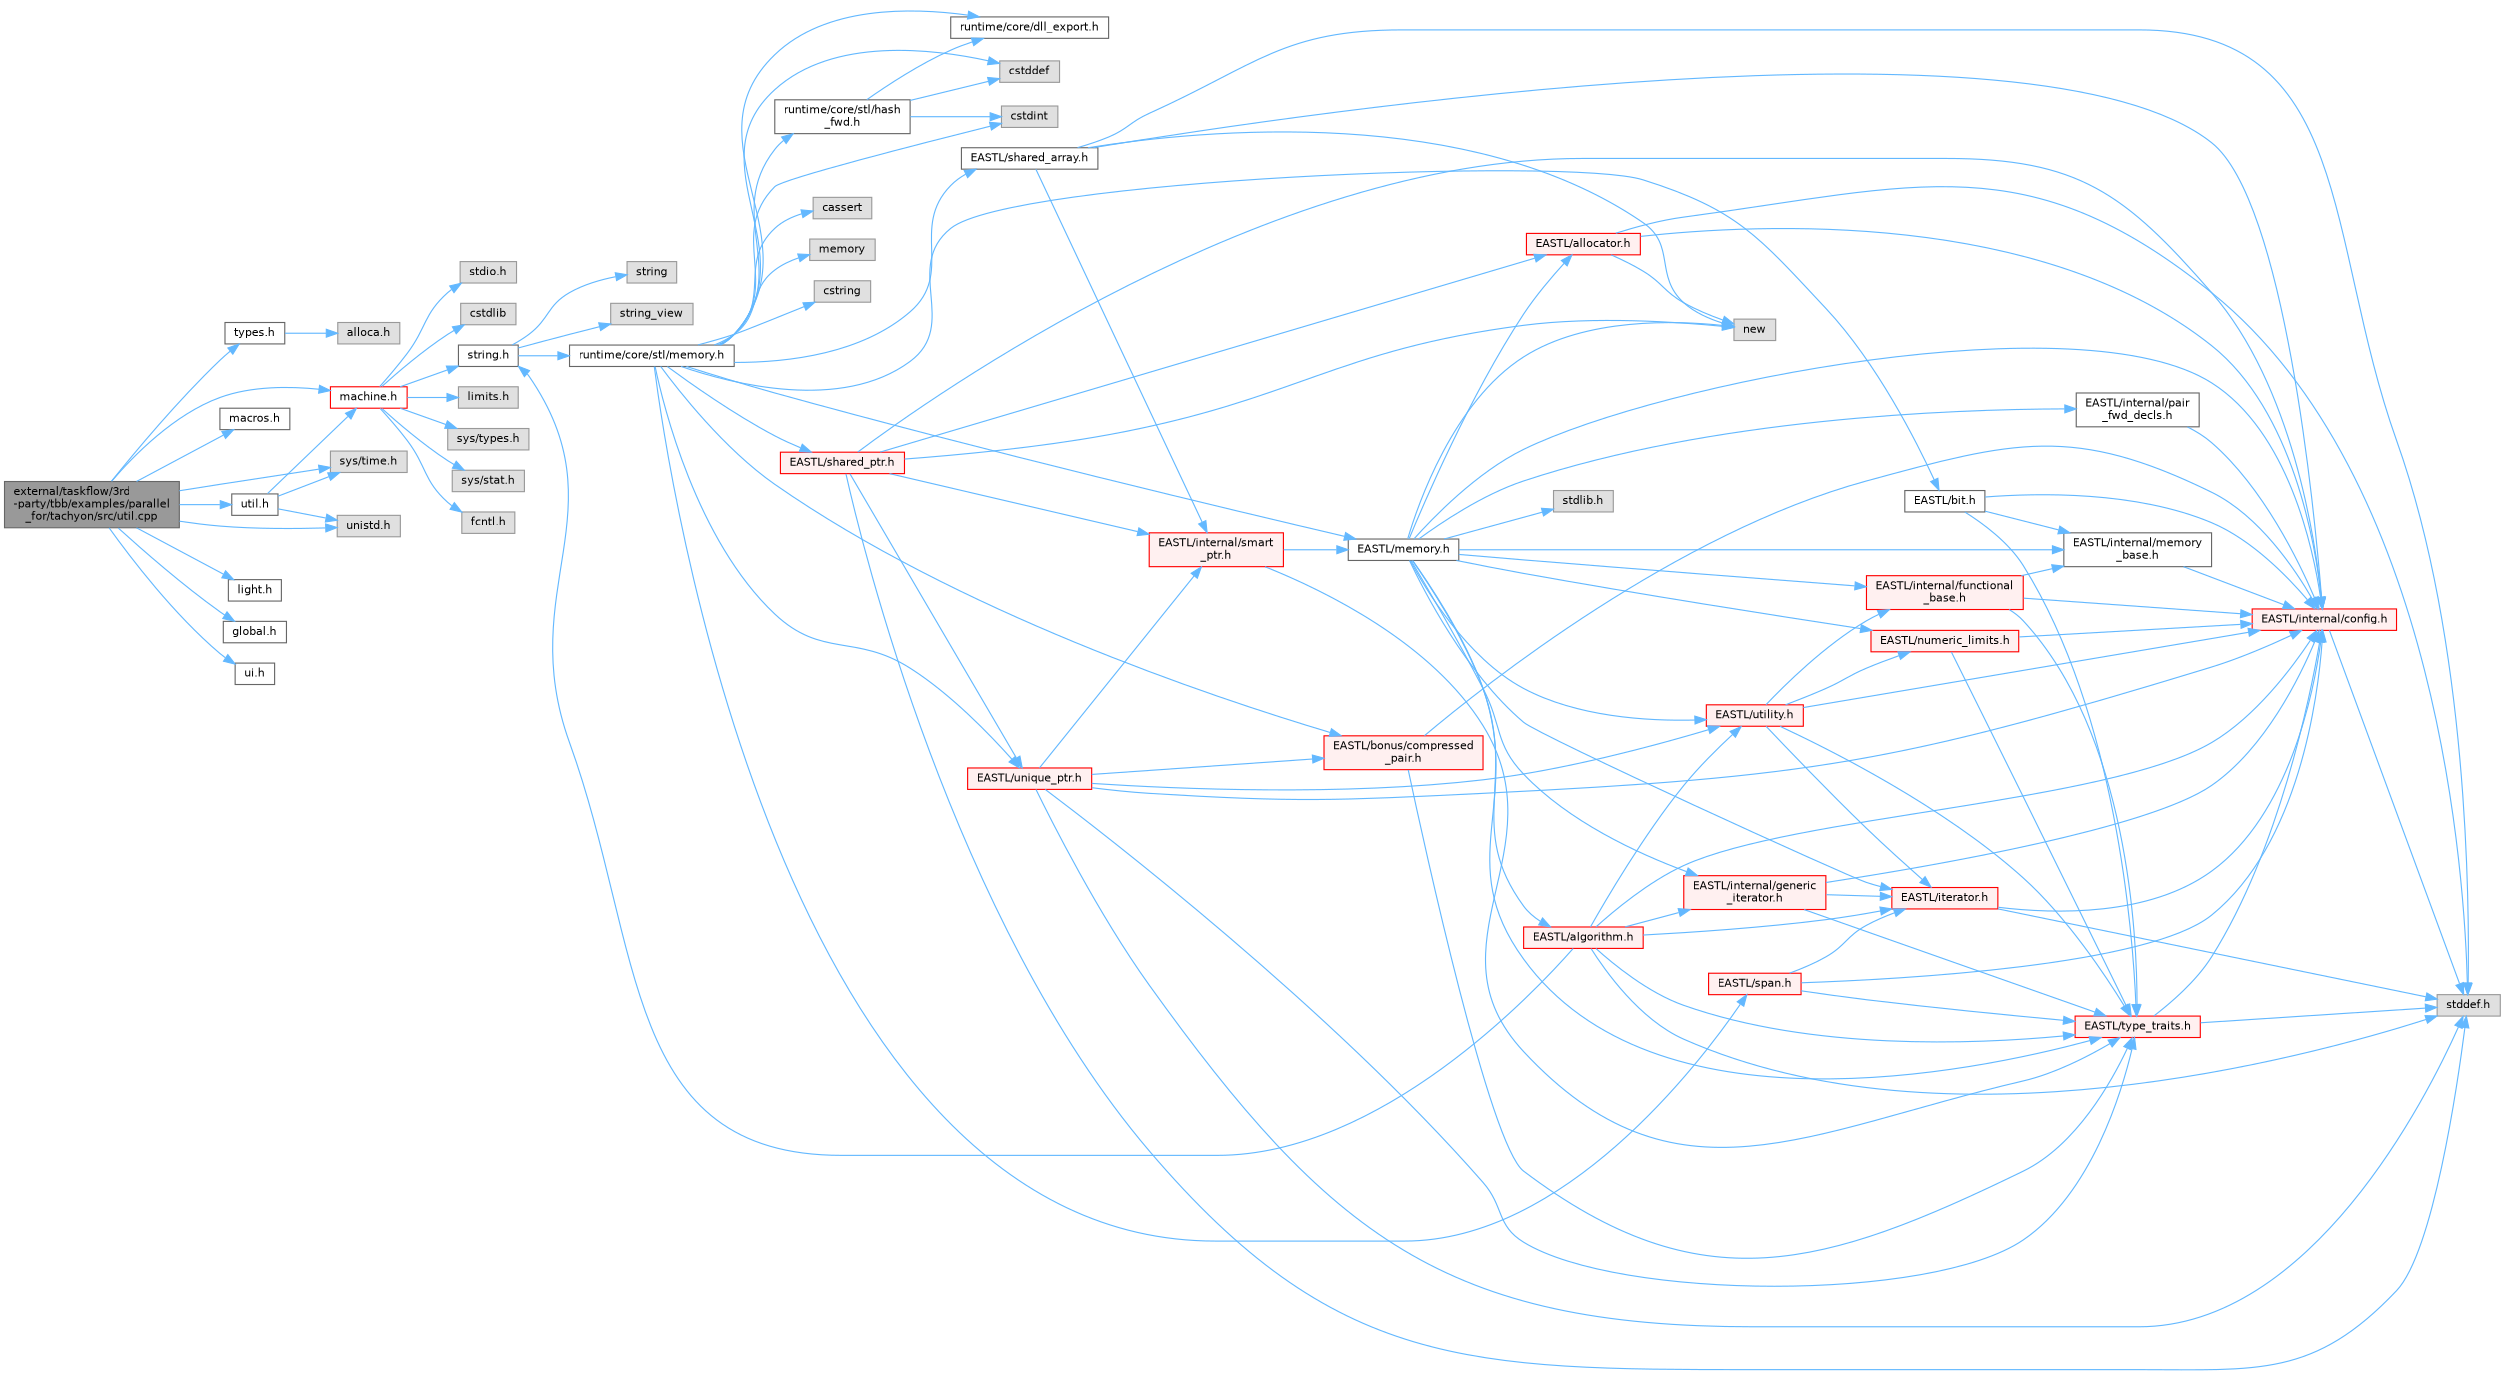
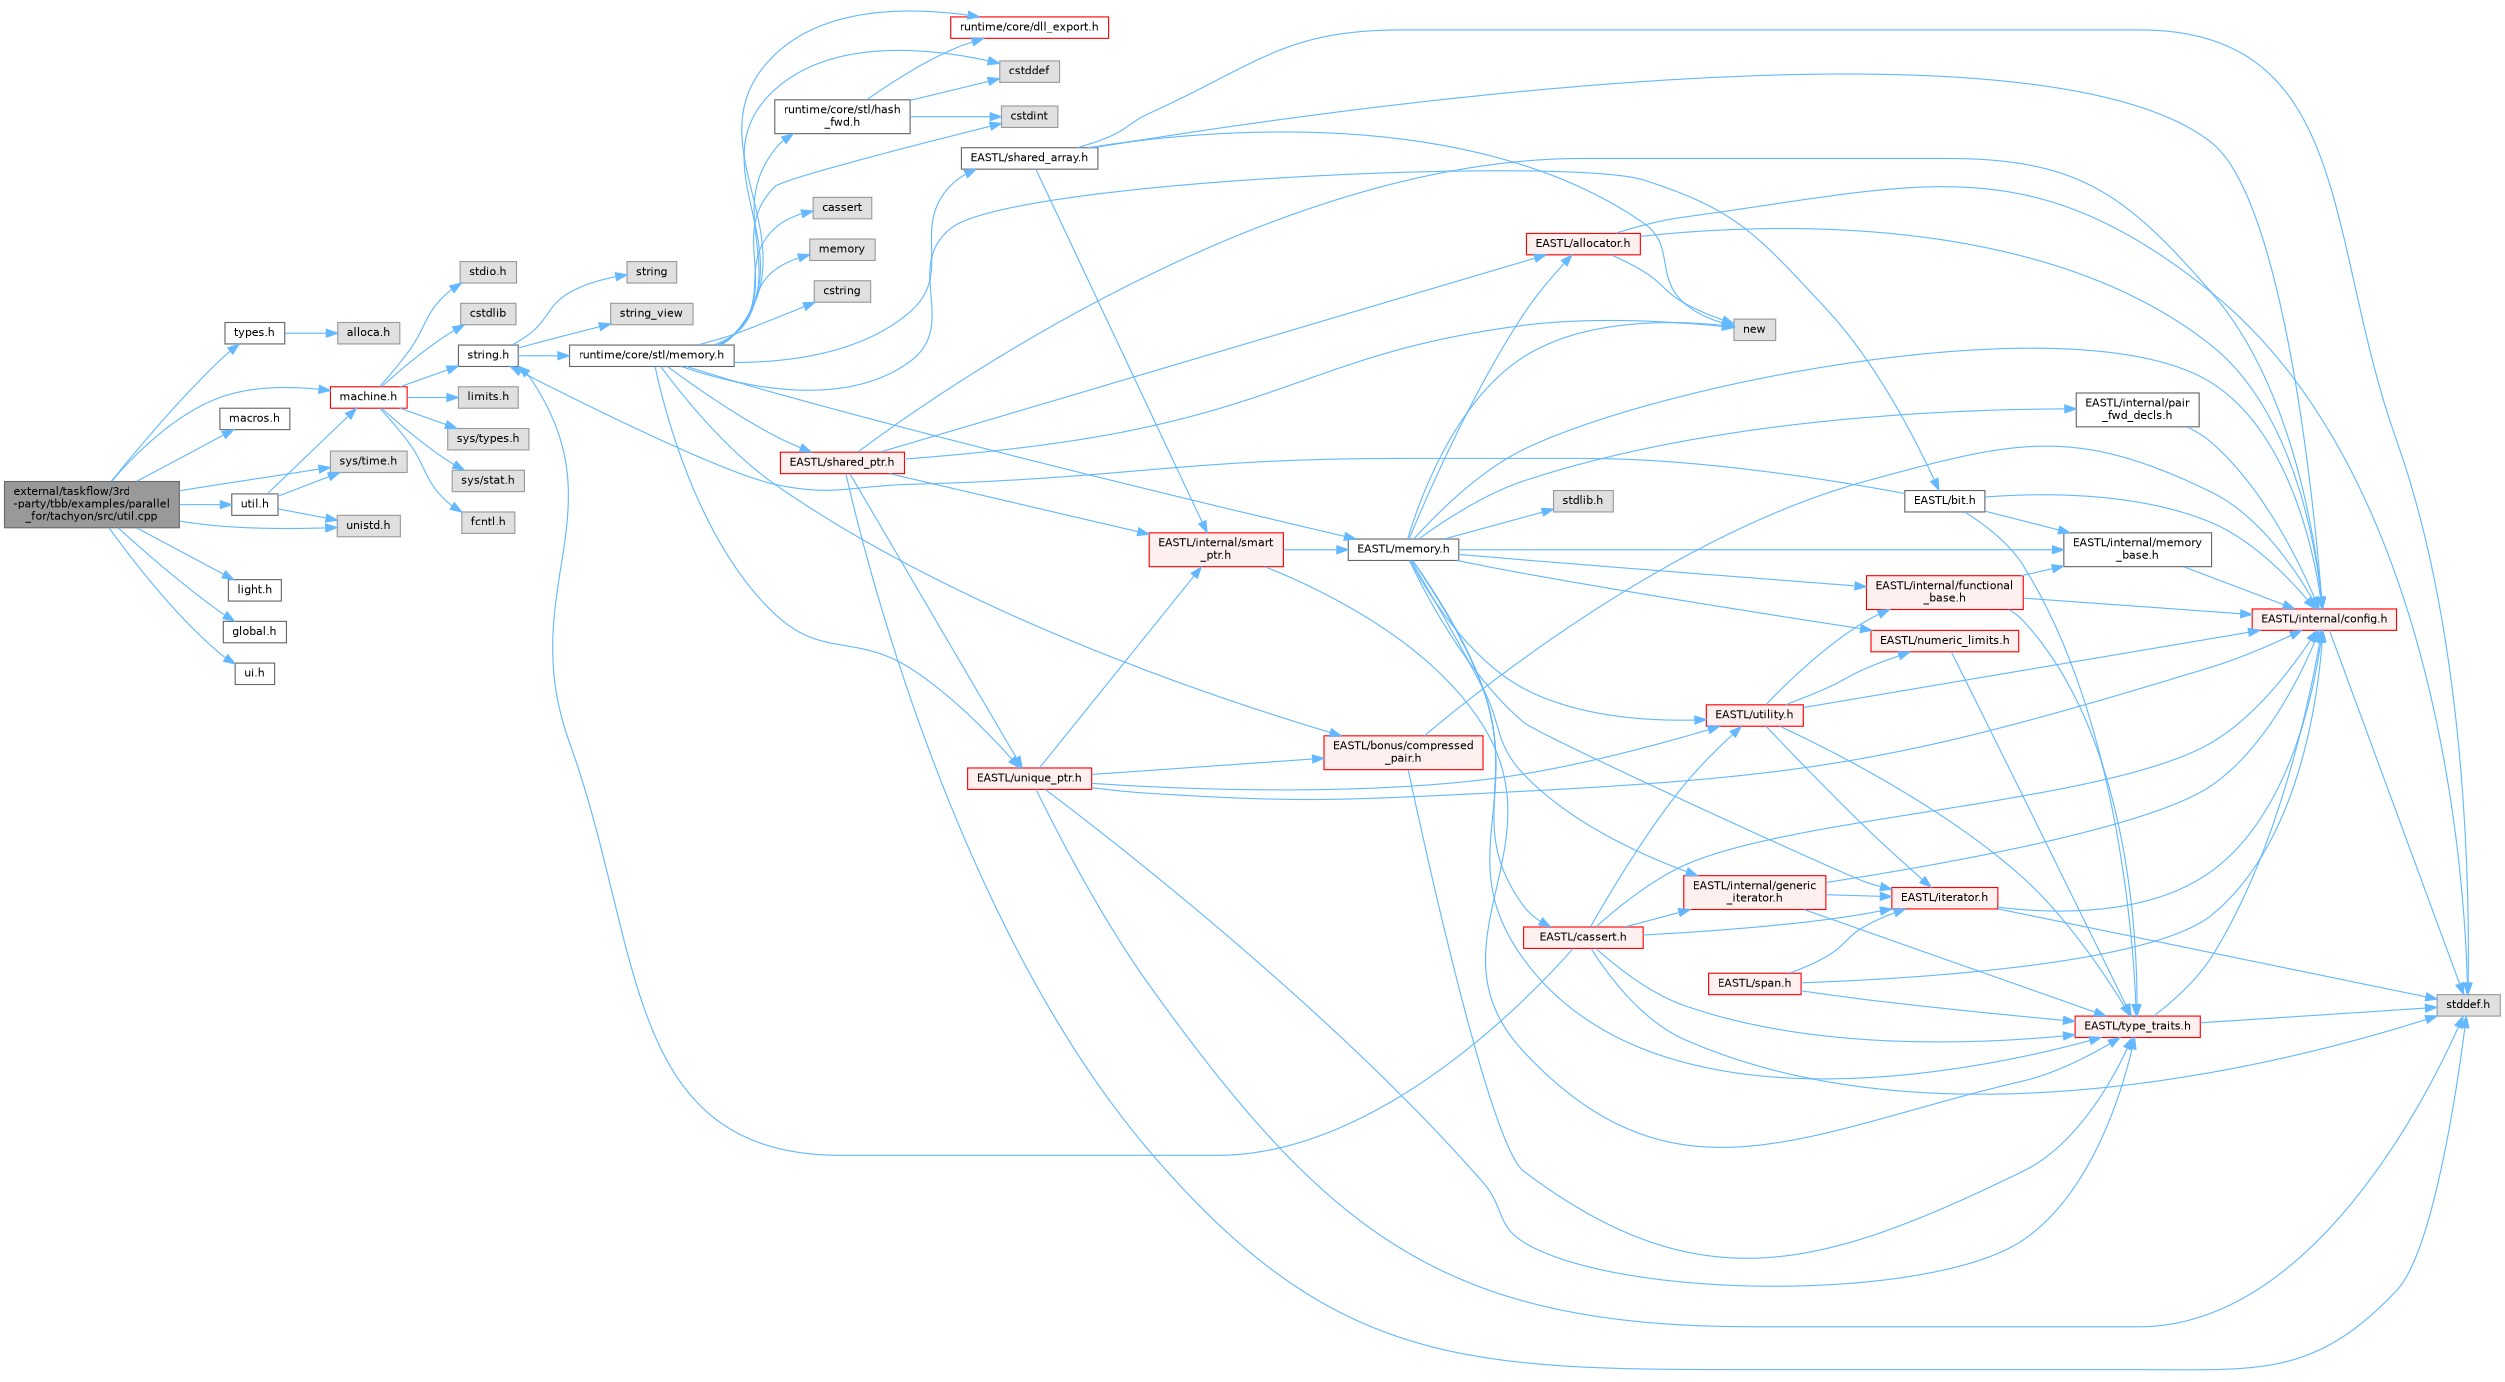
node "runtime/core/dll_export.h": color grey40 -> red
edge "EASTL/bit.h" -> "string.h": added
edge "EASTL/numeric_limits.h" -> "EASTL/internal/config.h": removed
node "EASTL/algorithm.h": label "EASTL/algorithm.h" -> "EASTL/cassert.h"
edge "runtime/core/stl/memory.h" -> "EASTL/span.h": removed
